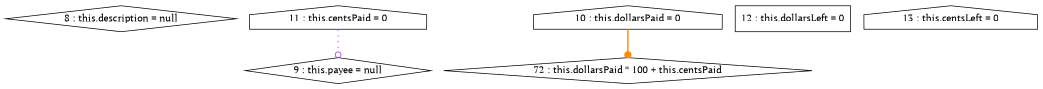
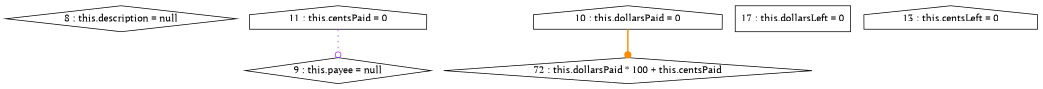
node "12 : this.dollarsLeft = 0": label "12 : this.dollarsLeft = 0" -> "17 : this.dollarsLeft = 0"
